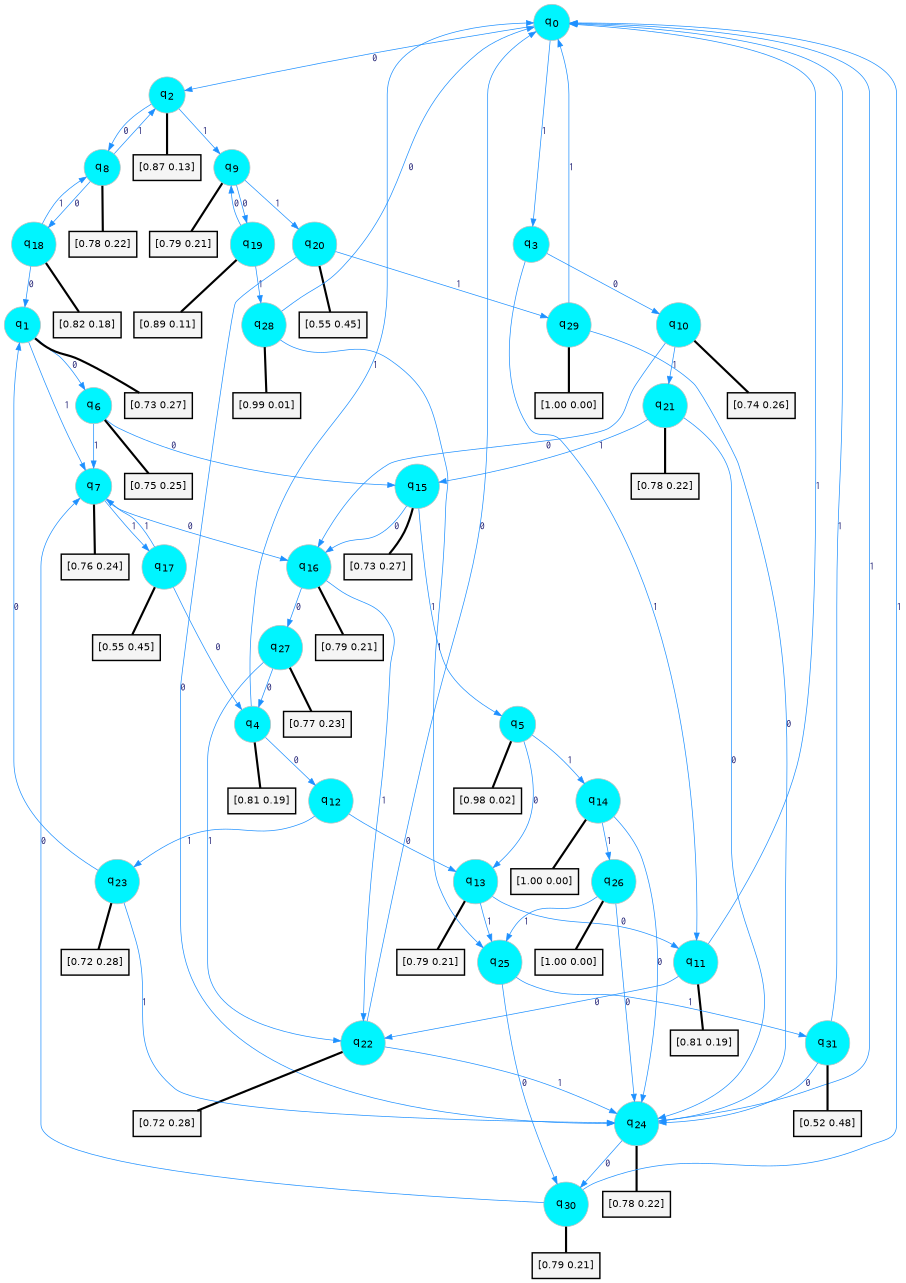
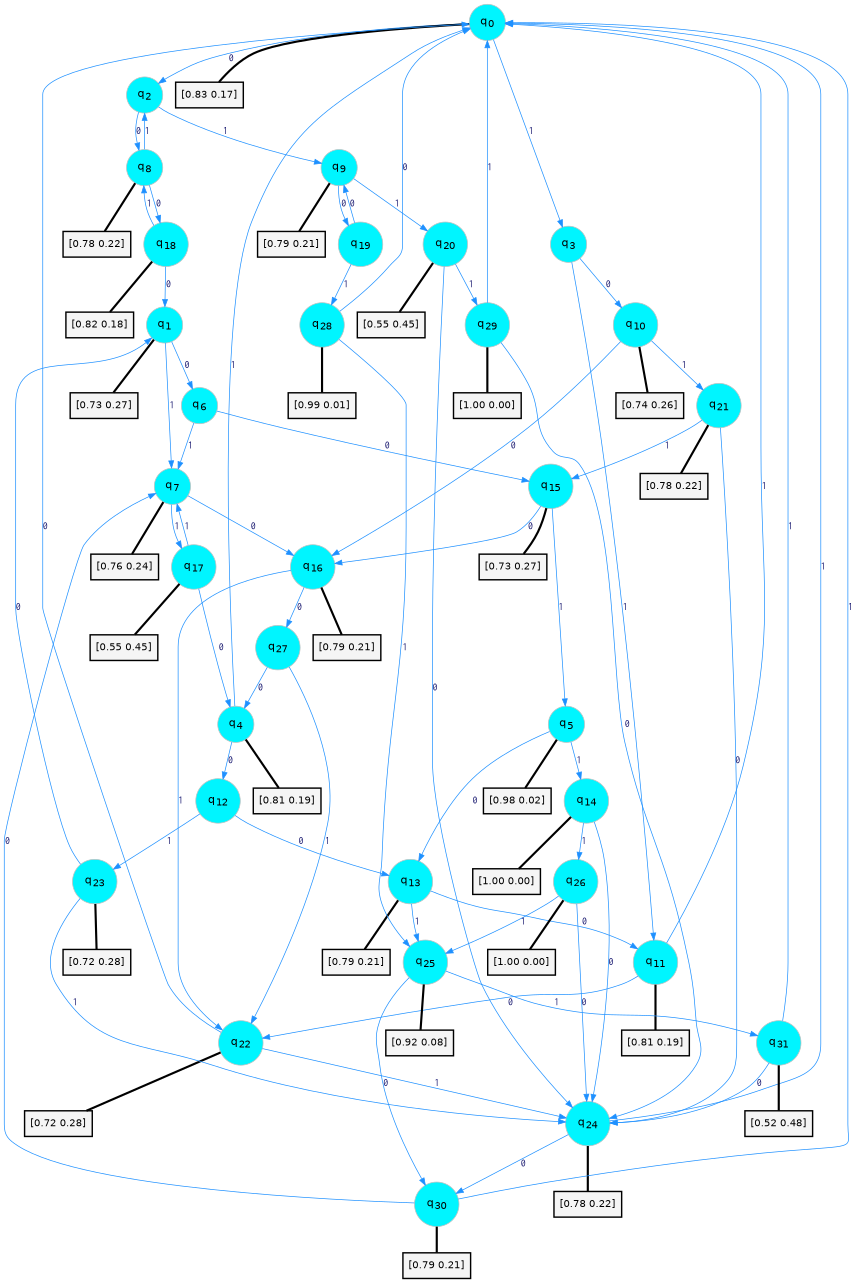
node "[0.83 0.17]": added
node "[0.87 0.13]": removed
node "[0.89 0.11]": removed
node "[0.75 0.25]": removed
node "[0.77 0.23]": removed
node "[0.92 0.08]": added
